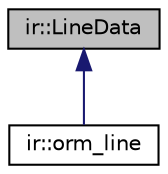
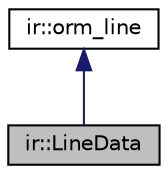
edge "ir::orm_line" -> "ir::LineData": reversed
